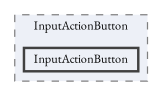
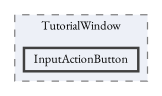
cluster "InputActionButton": label "InputActionButton" -> "TutorialWindow"
